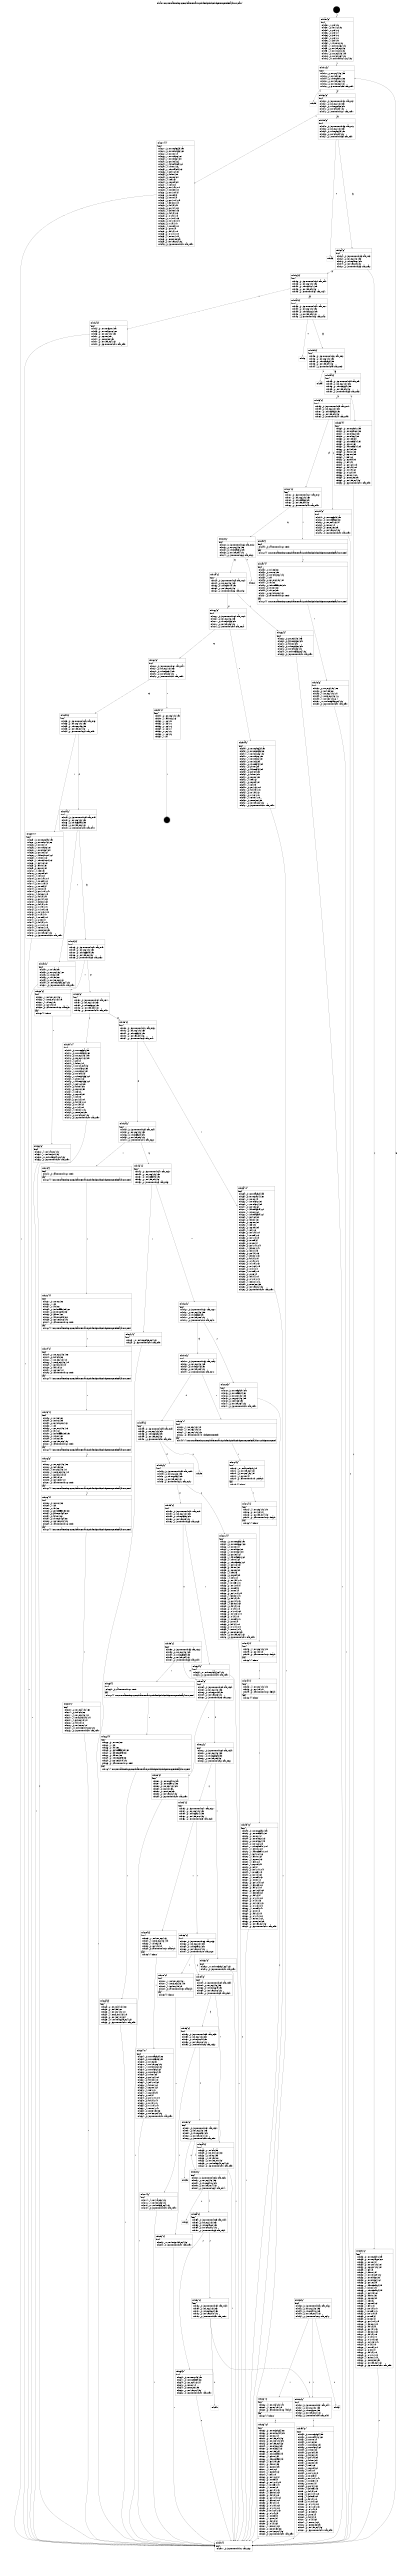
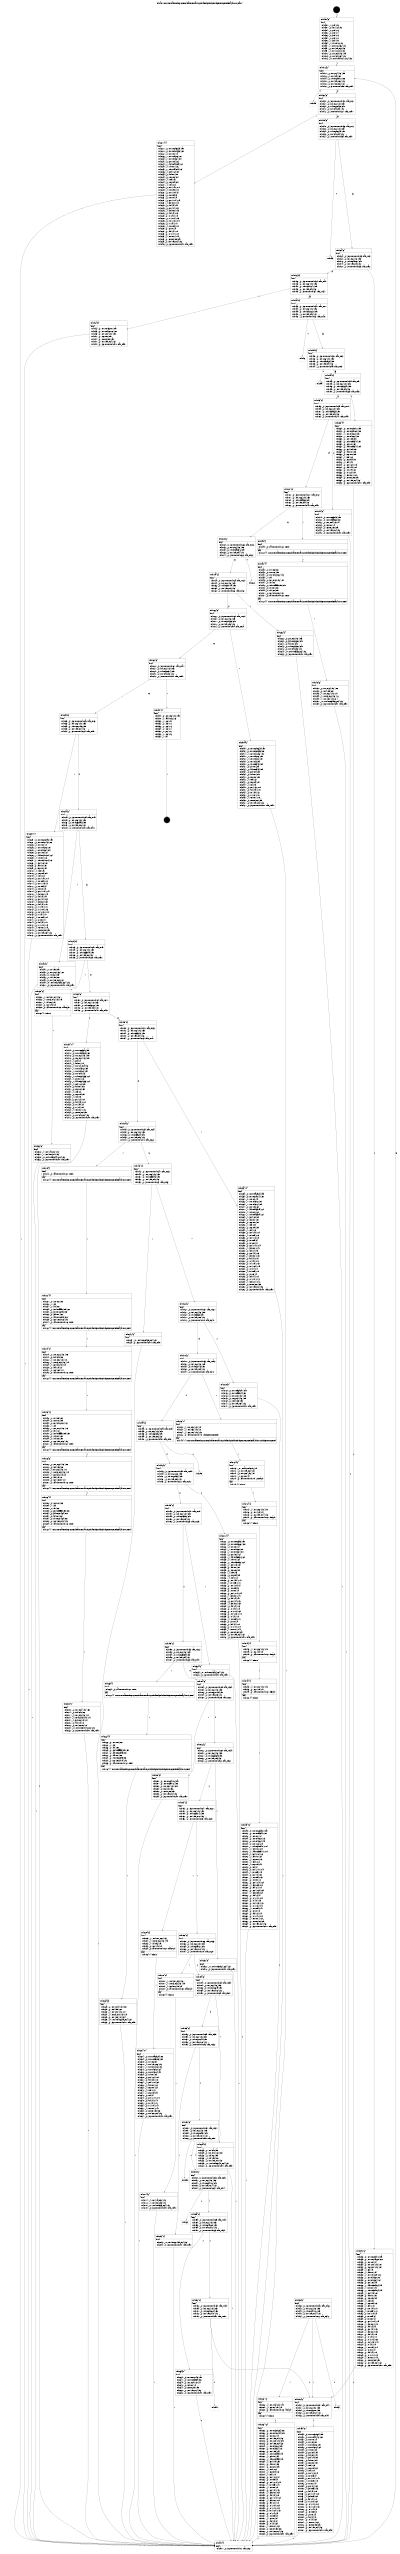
edge "0x402598 [167]" -> "0x402a70 [5]": now "0x402598 [167]" -> "0x401f22 [28]"
